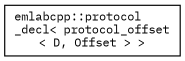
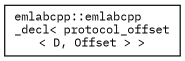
node "emlabcpp::protocol _decl< protocol_offset < D, Offset > >": label "emlabcpp::protocol _decl< protocol_offset < D, Offset > >" -> "emlabcpp::emlabcpp _decl< protocol_offset < D, Offset > >"
